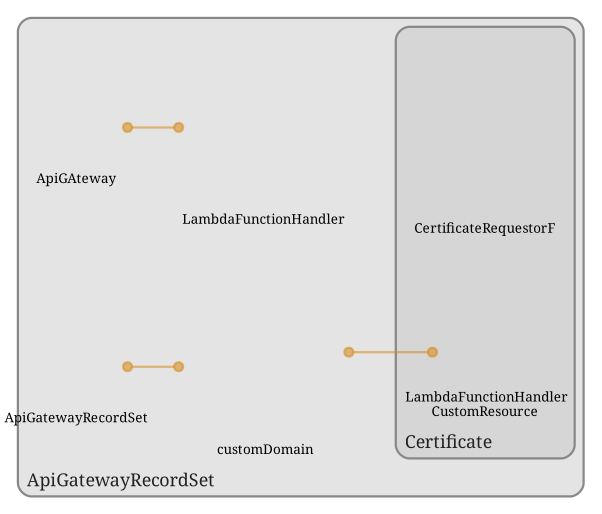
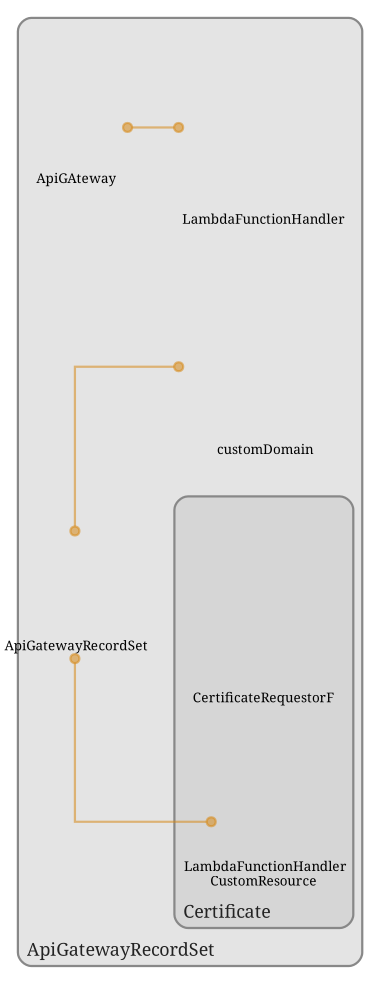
edge "LambdaFunctionHandler CustomResource" -- "customDomain": now "LambdaFunctionHandler CustomResource" -- "ApiGatewayRecordSet"
